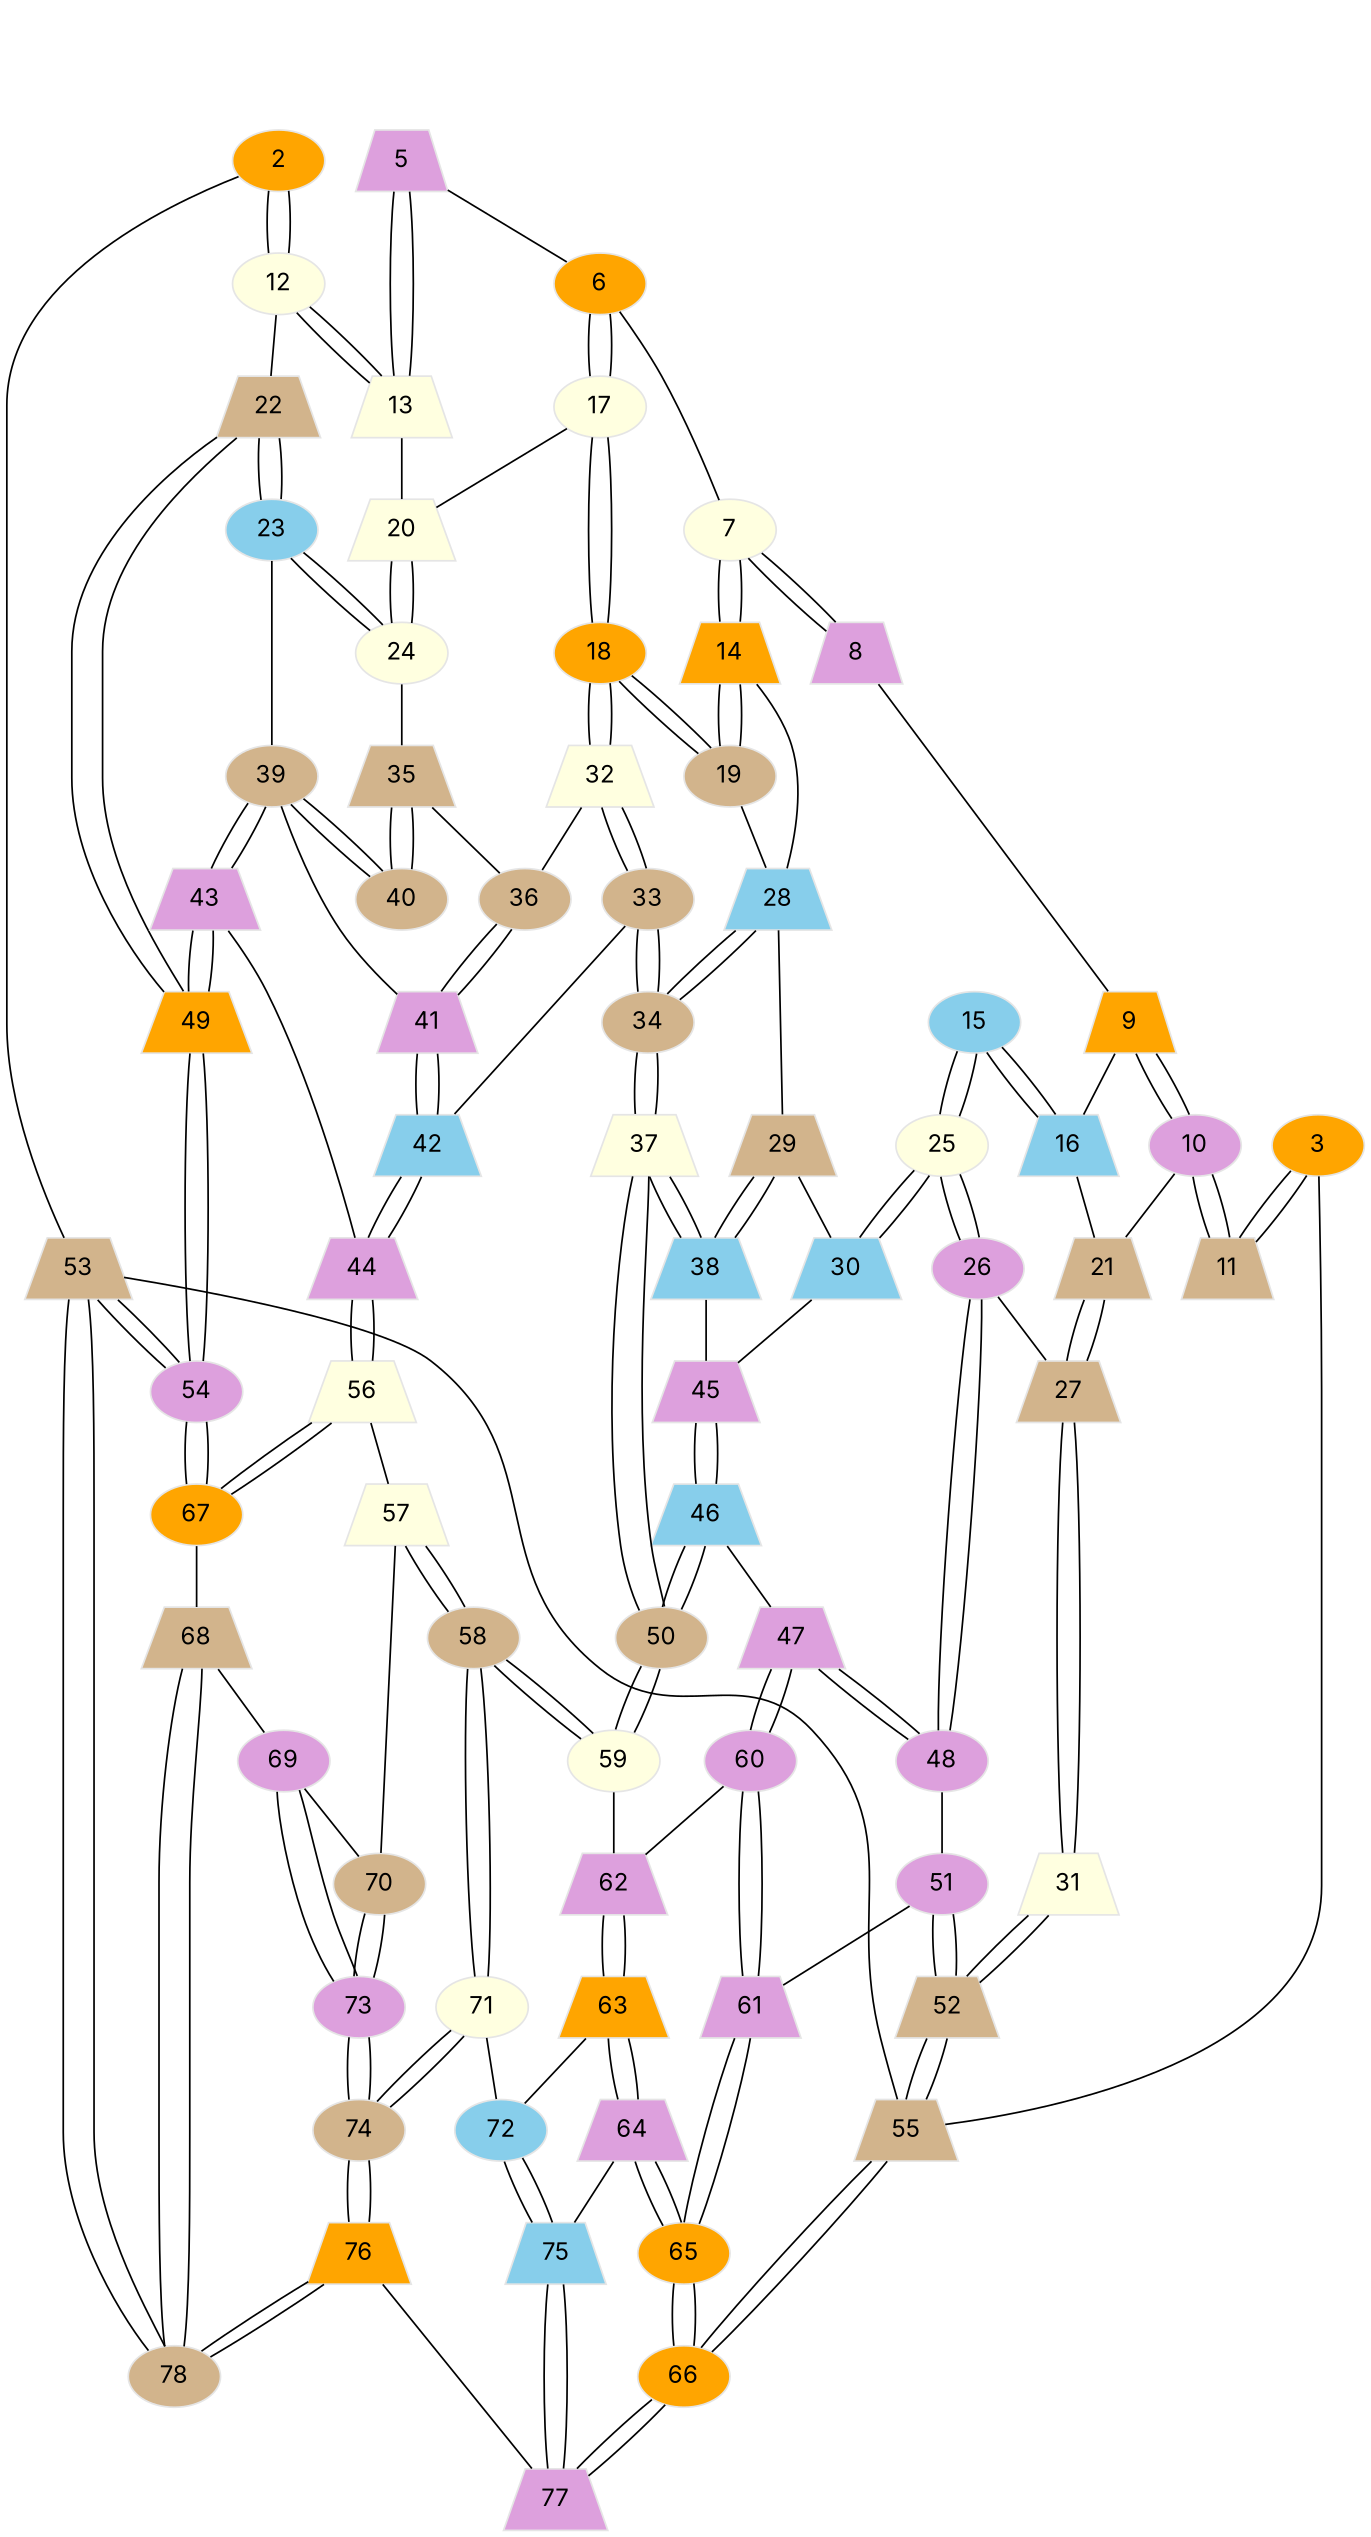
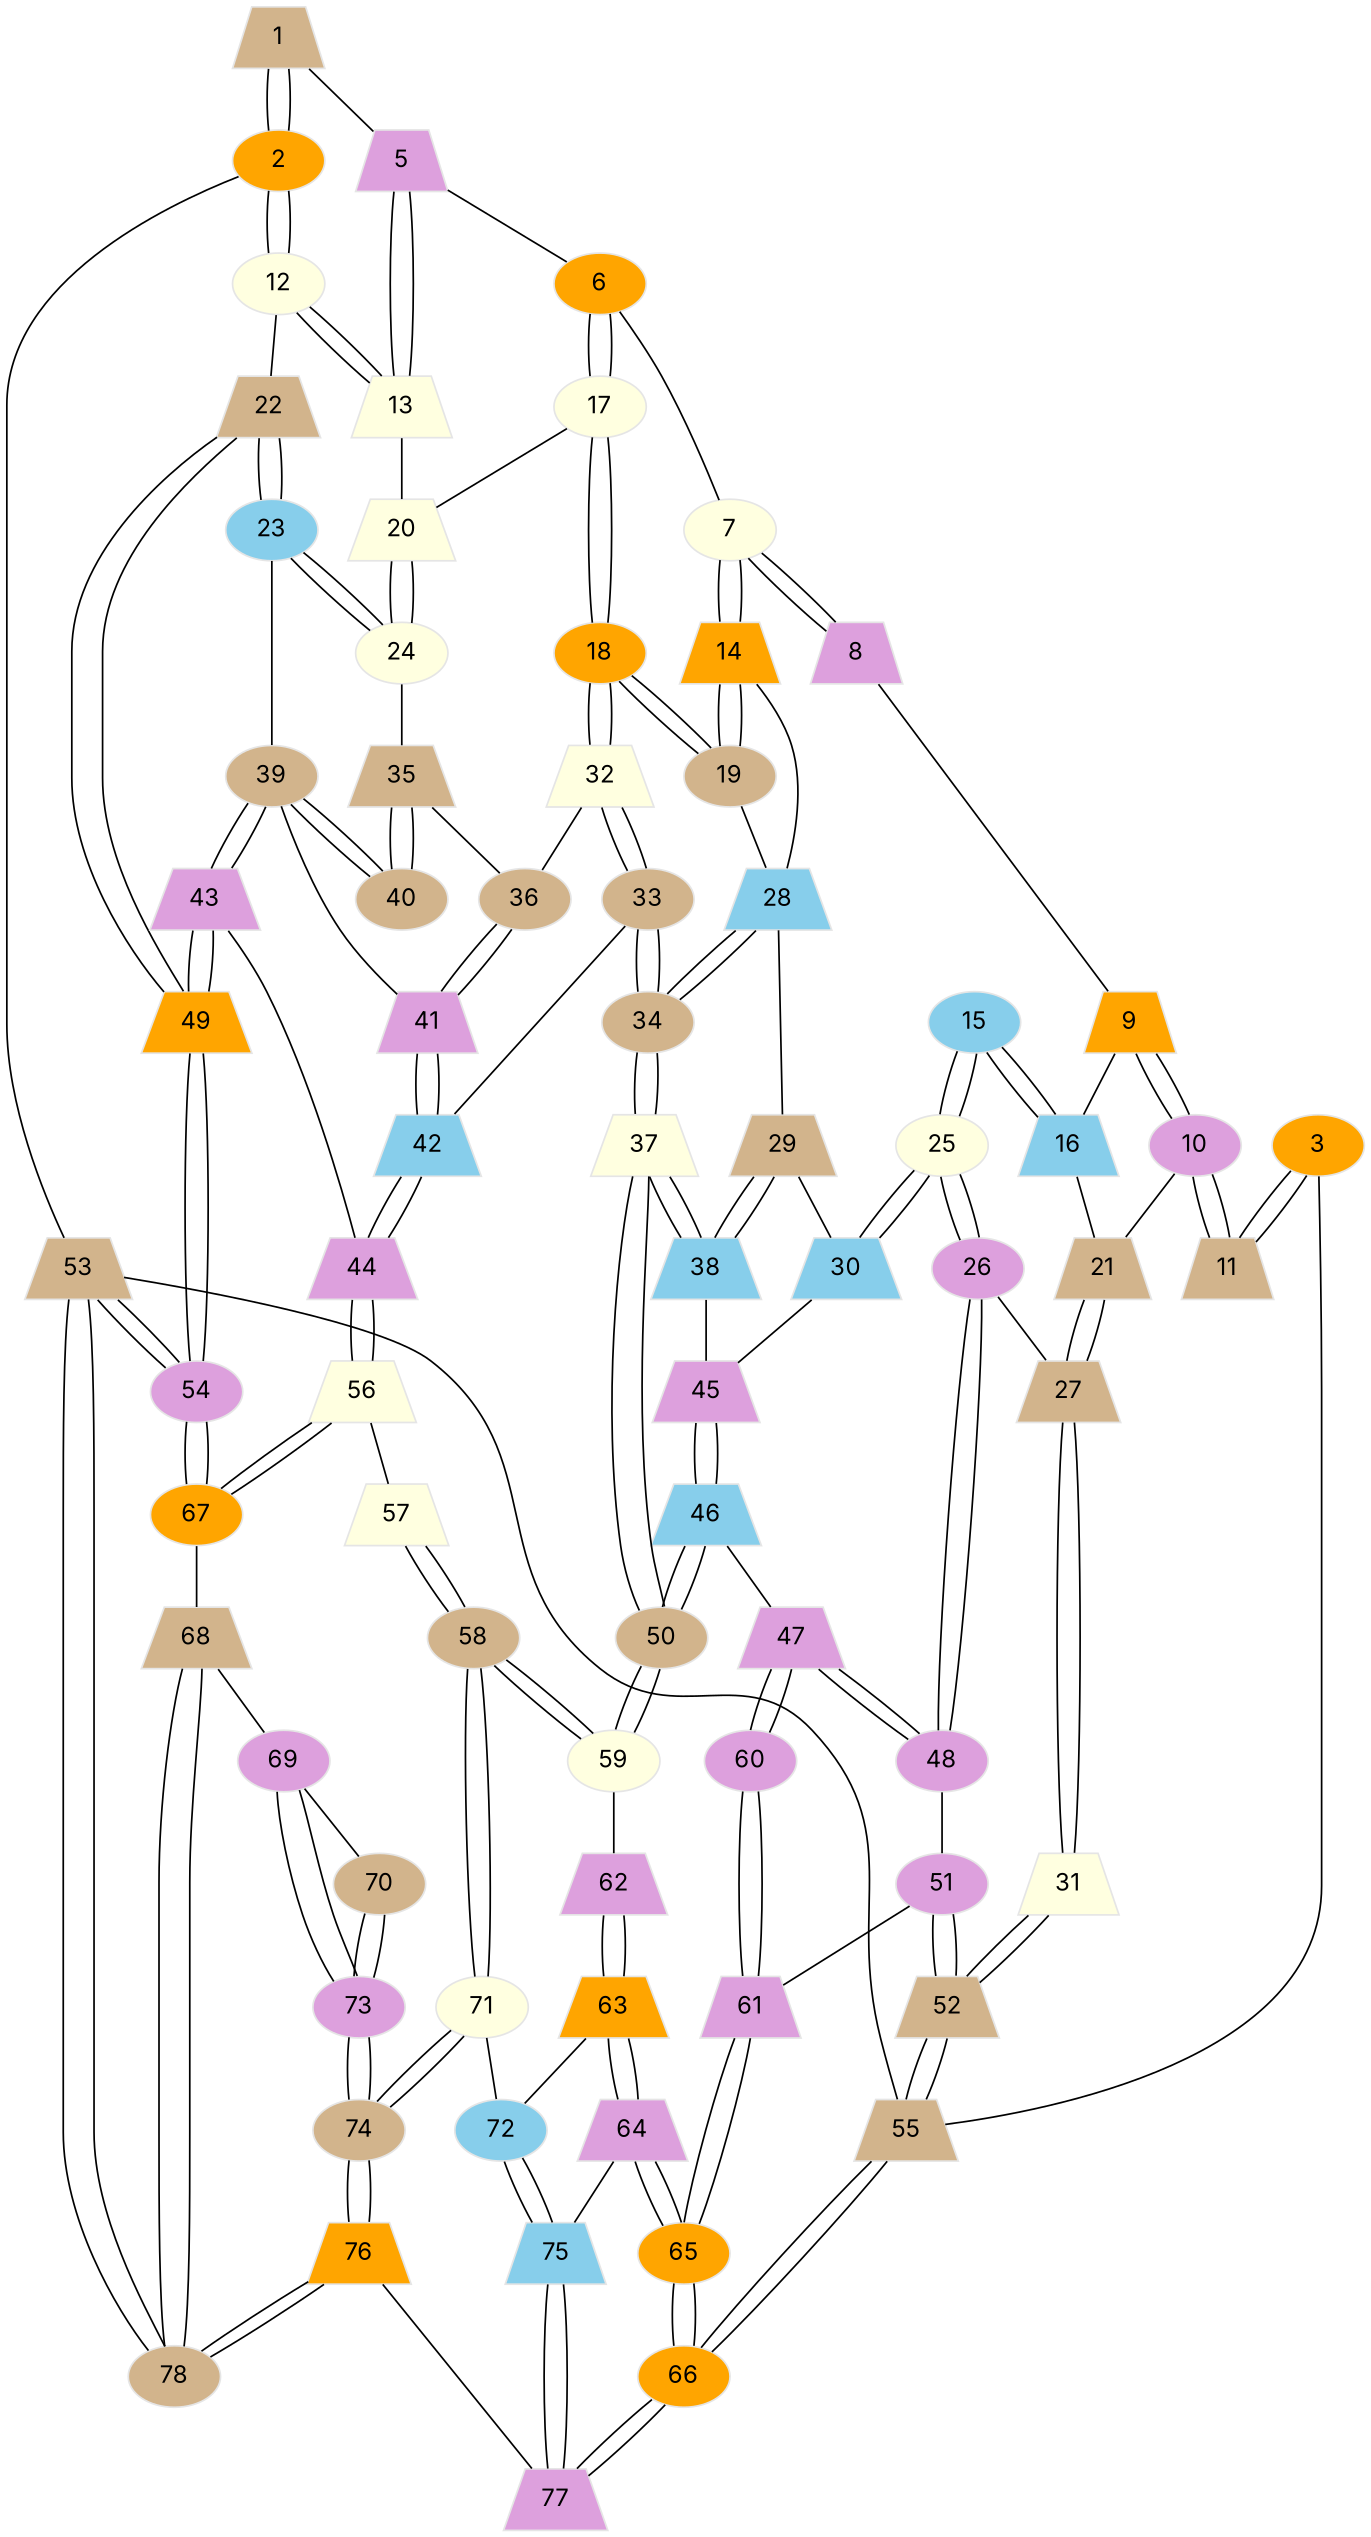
node "1": added
edge "57" -- "70": removed
edge "60" -- "62": removed
